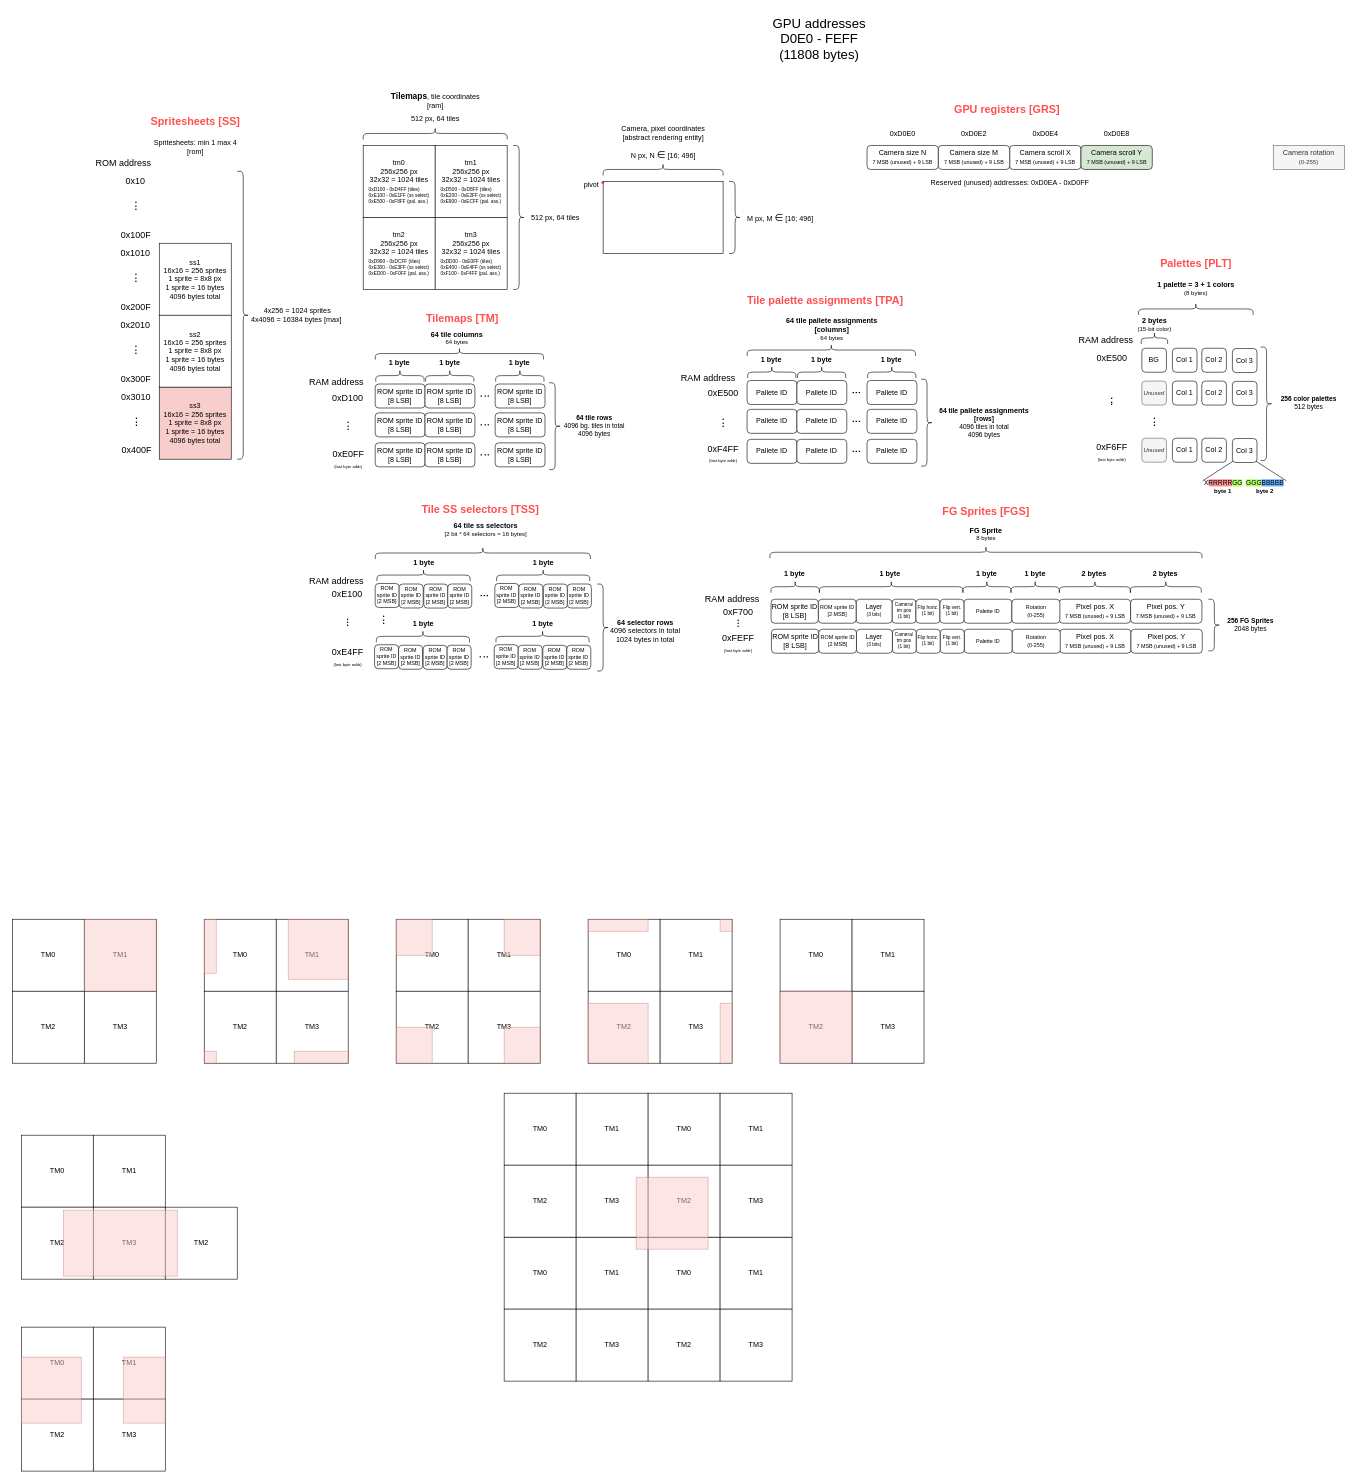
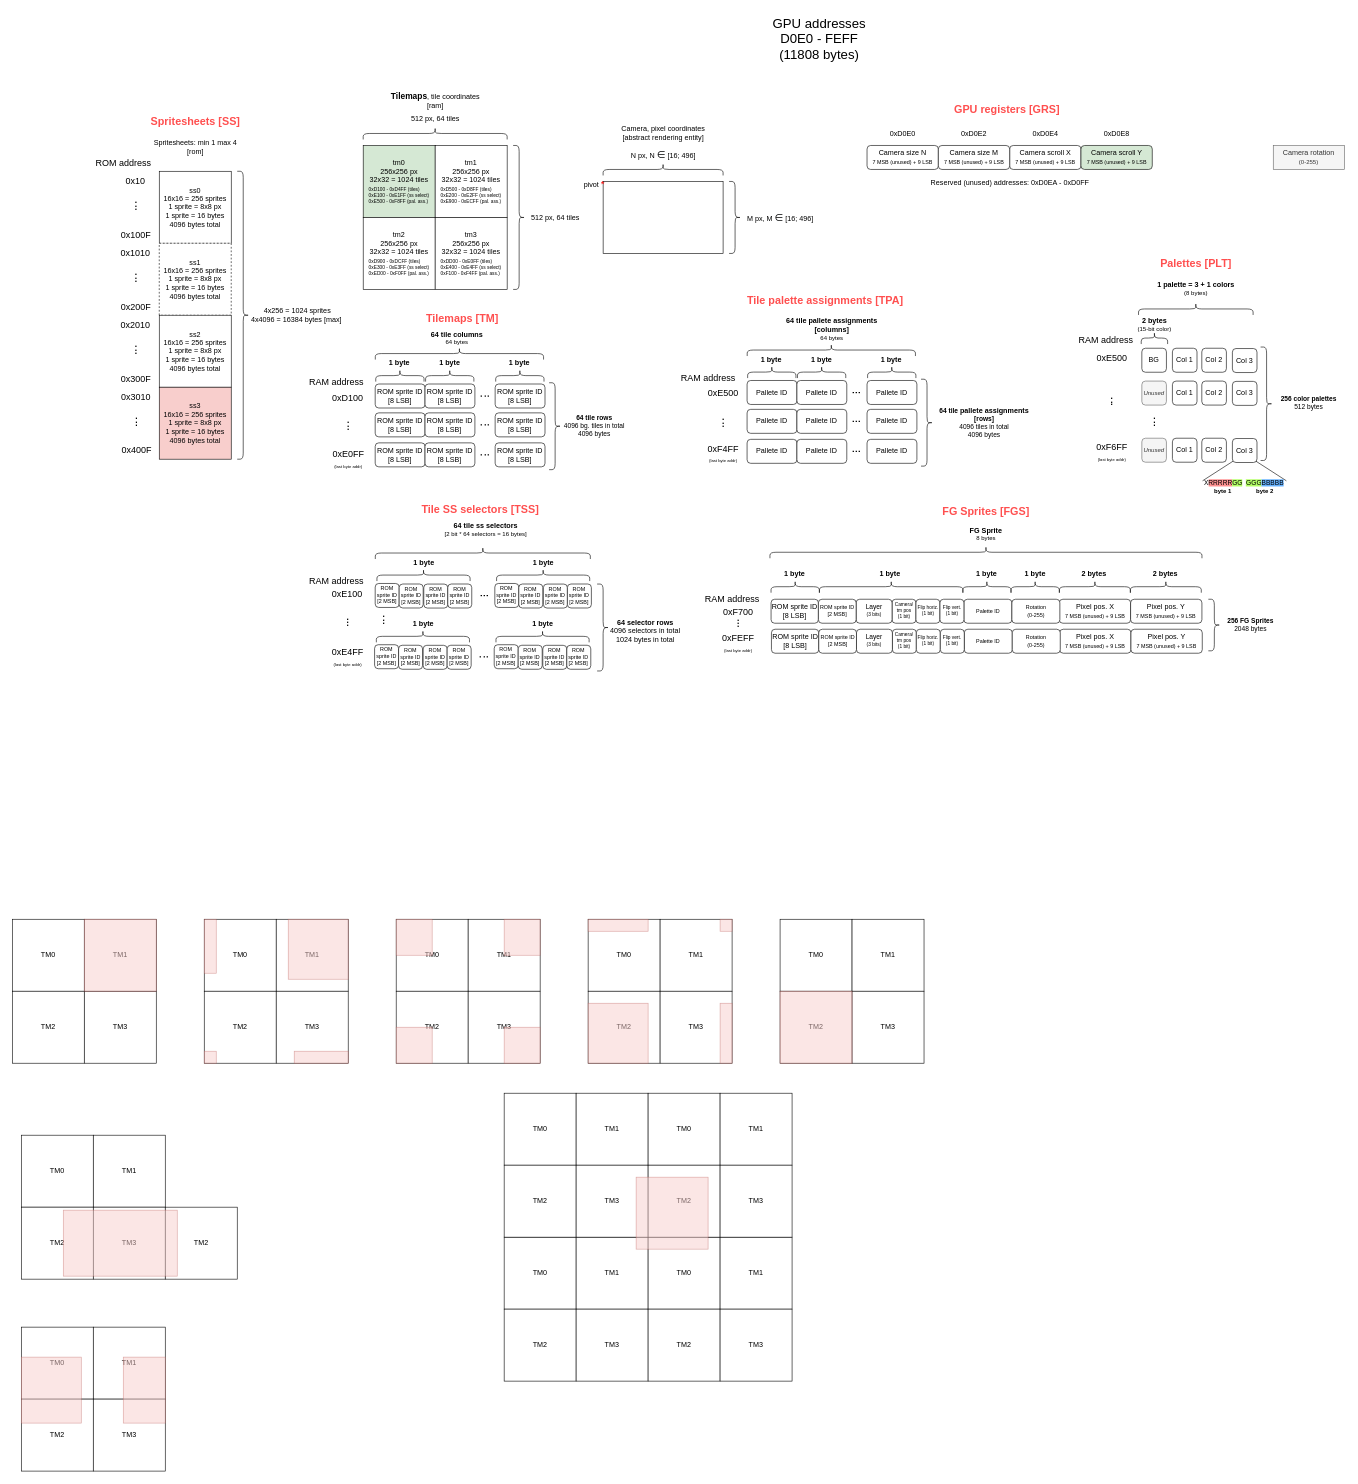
node "tm0 256x256 px 32x32 = 1024 tiles 0xD100 - 0xD4FF (tiles) 0xE100 - 0xE1FF (ss select) 0xE500 - 0xF8FF (pal. ass.)": fillcolor #ffffff -> #d5e8d4
node "ss0 16x16 = 256 sprites 1 sprite = 8x8 px 1 sprite = 16 bytes 4096 bytes total": added
node "ss1 16x16 = 256 sprites 1 sprite = 8x8 px 1 sprite = 16 bytes 4096 bytes total": style solid -> dashed
